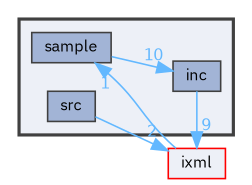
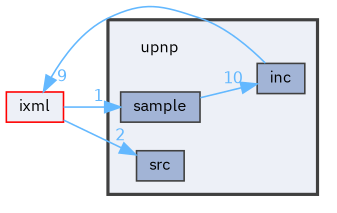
node "upnp": added
edge "src" -> "ixml": reversed
